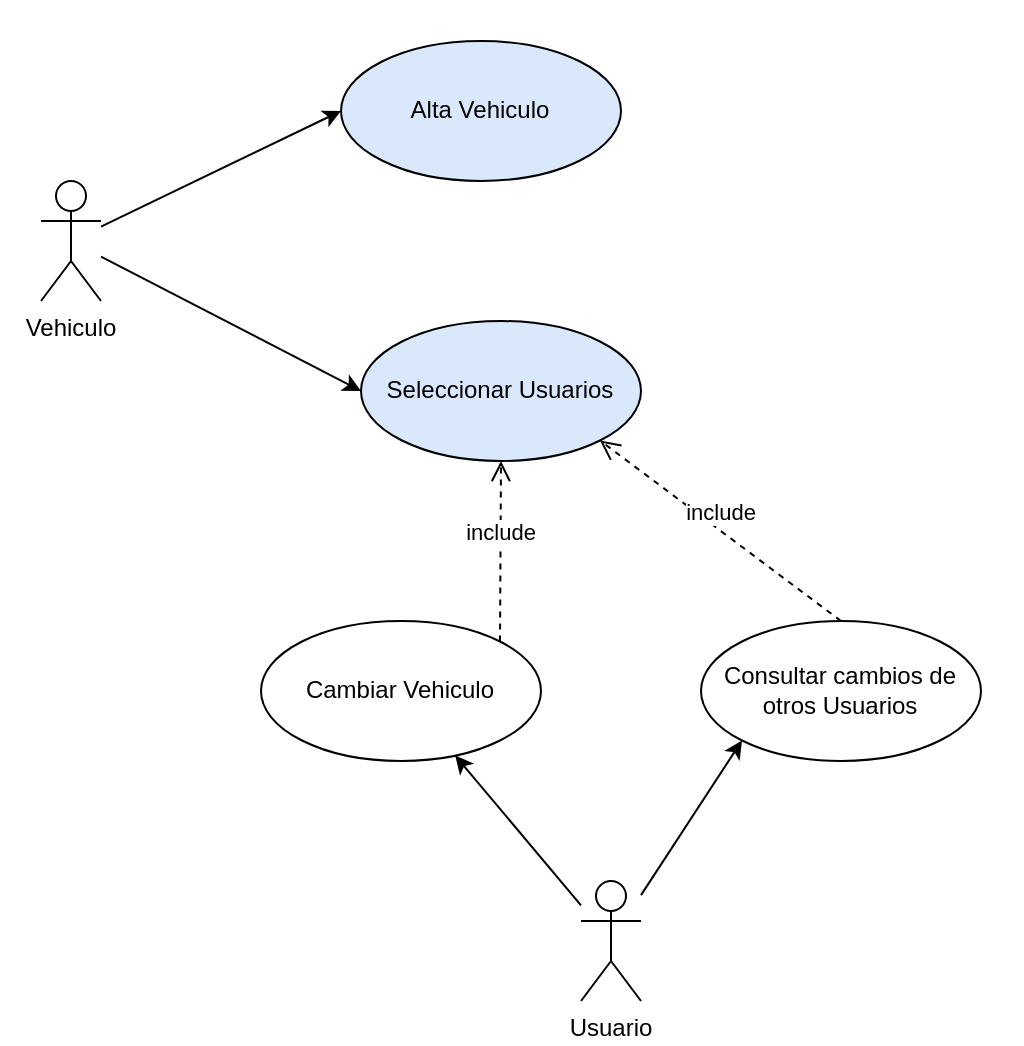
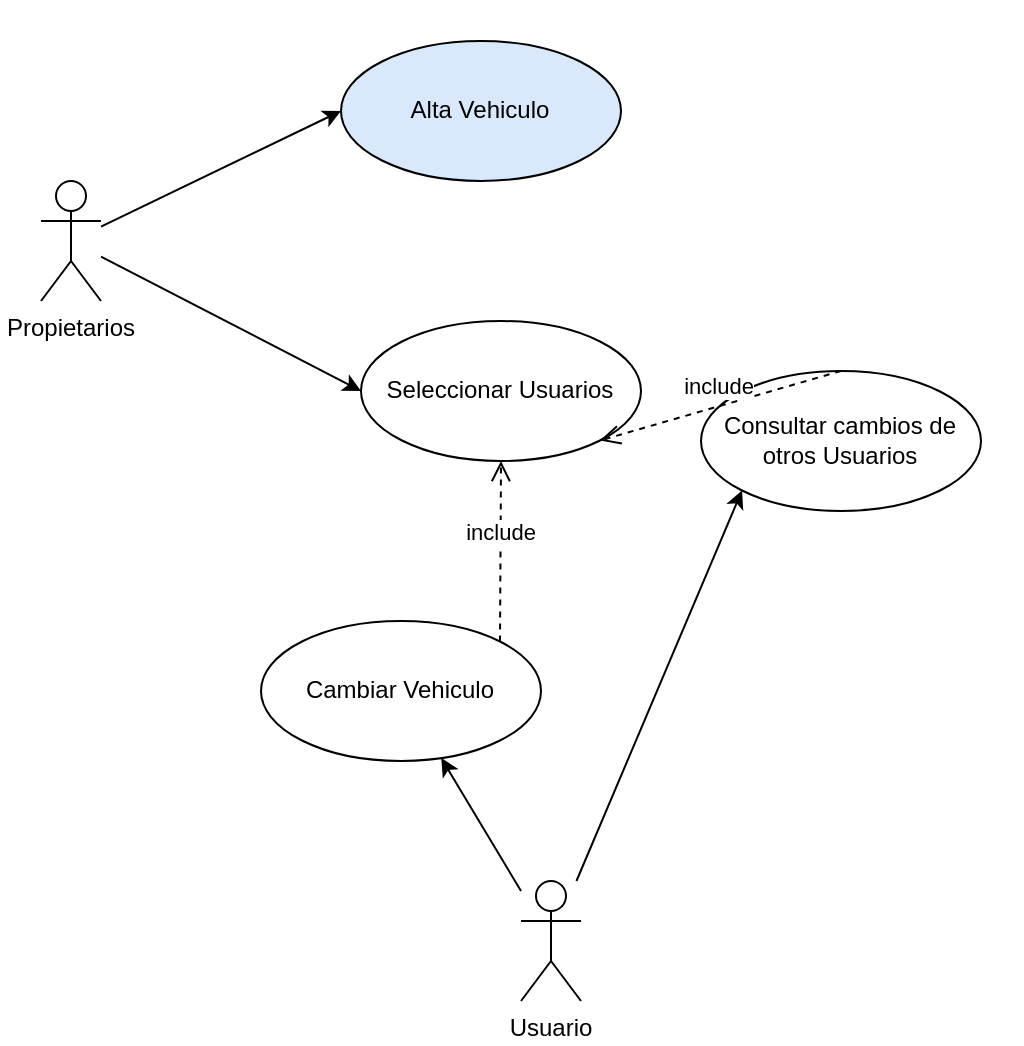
node "Vehiculo": label "Vehiculo" -> "Propietarios"
node "Seleccionar Usuarios": fillcolor #dae8fc -> #ffffff
node "Consultar cambios de otros Usuarios": moved (841, 691) -> (841, 441)
node "Usuario": moved (611, 941) -> (551, 941)
